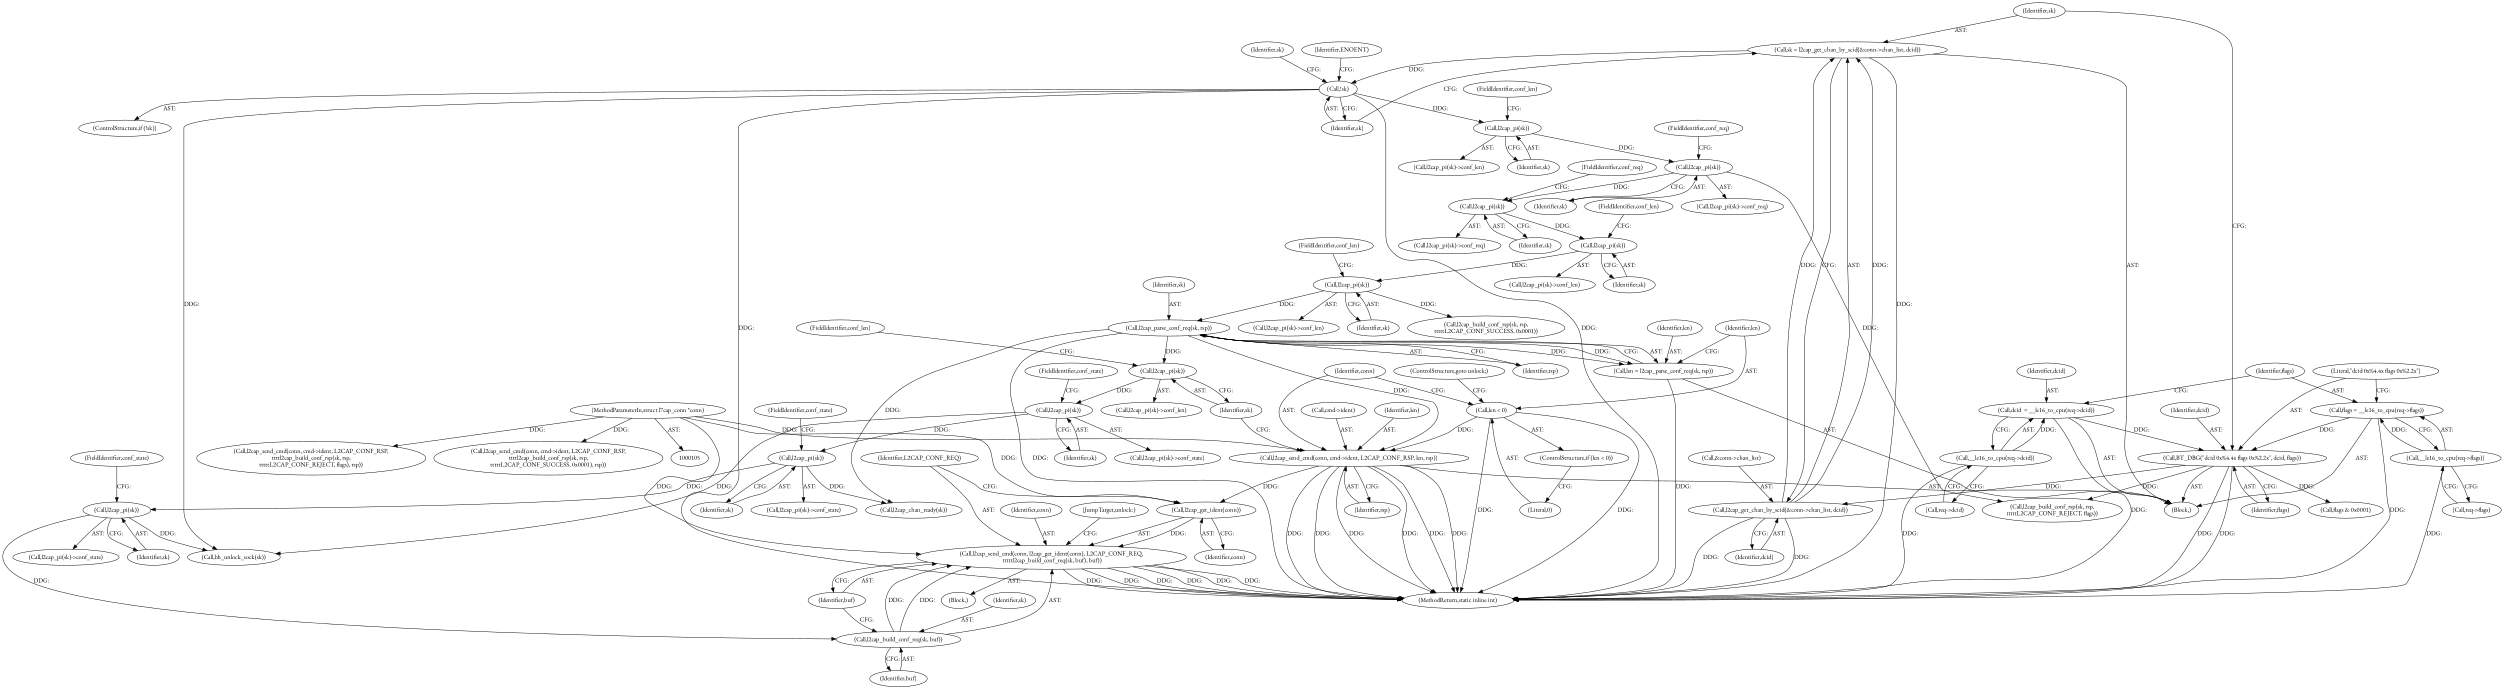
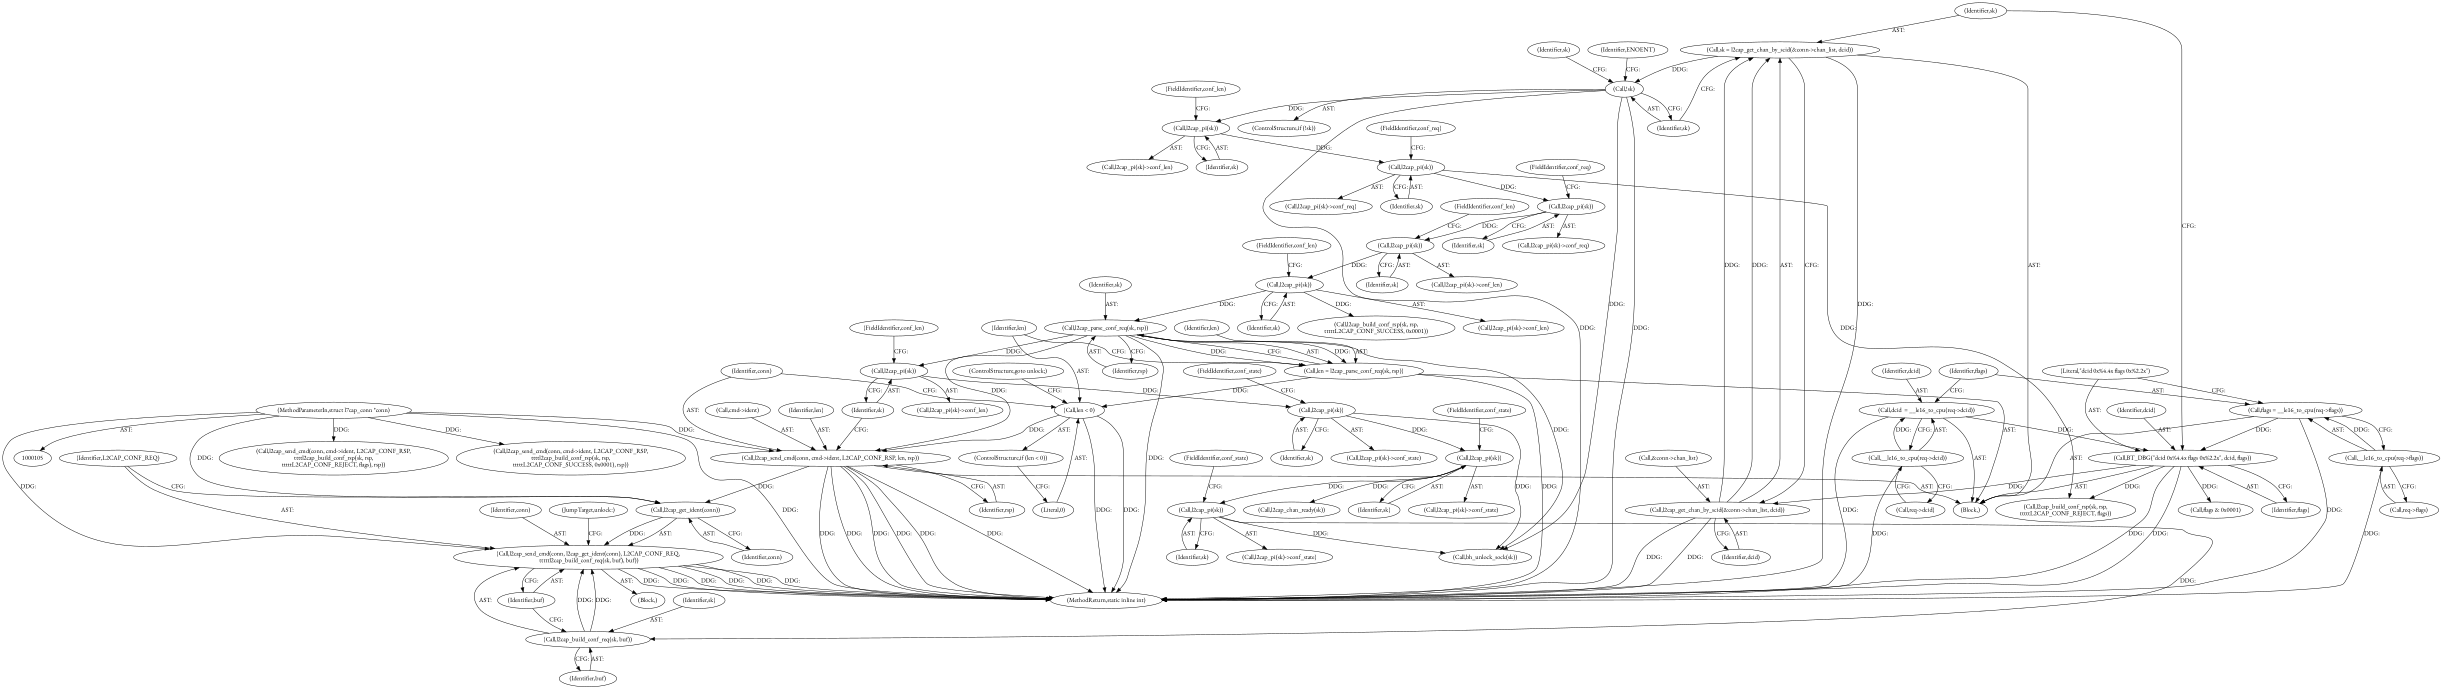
edge "(Call,l2cap_parse_conf_req(sk, rsp))" -> "(Call,l2cap_chan_ready(sk))": now "(Call,l2cap_parse_conf_req(sk, rsp))" -> "(Call,bh_unlock_sock(sk))"
edge "(Call,len = l2cap_parse_conf_req(sk, rsp))" -> "(Call,len < 0)": added, label "DDG:"
edge "(MethodParameterIn,struct l7cap_conn *conn)" -> "(MethodReturn,static inline int)": added, label "DDG:"
edge "(Call,req->flags)" -> "(Call,__le16_to_cpu(req->flags))": label "CFG: " -> "AST: "
